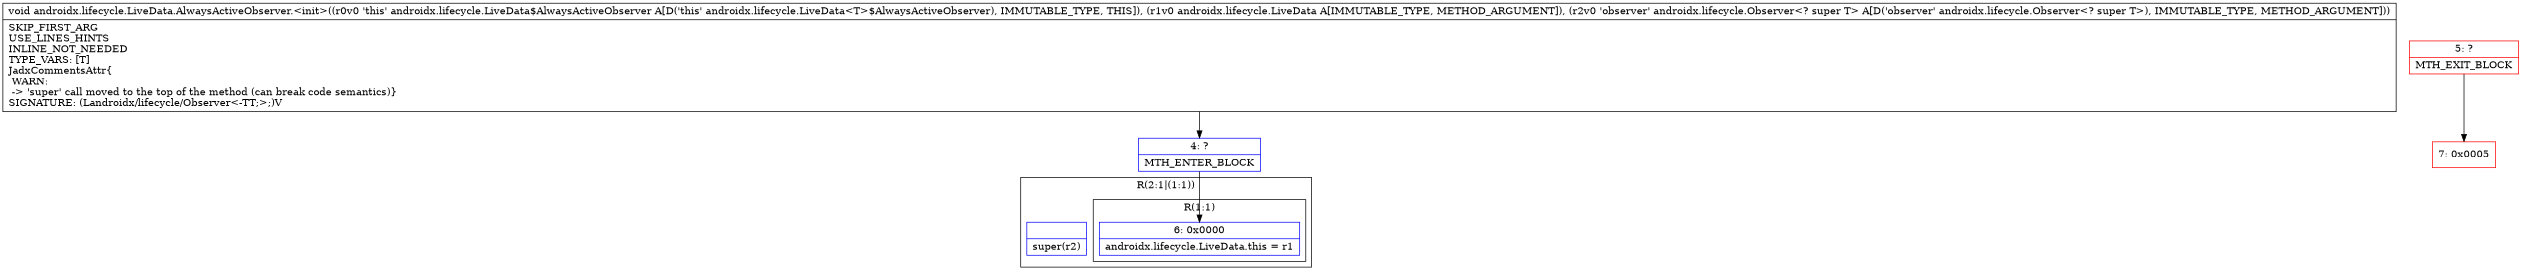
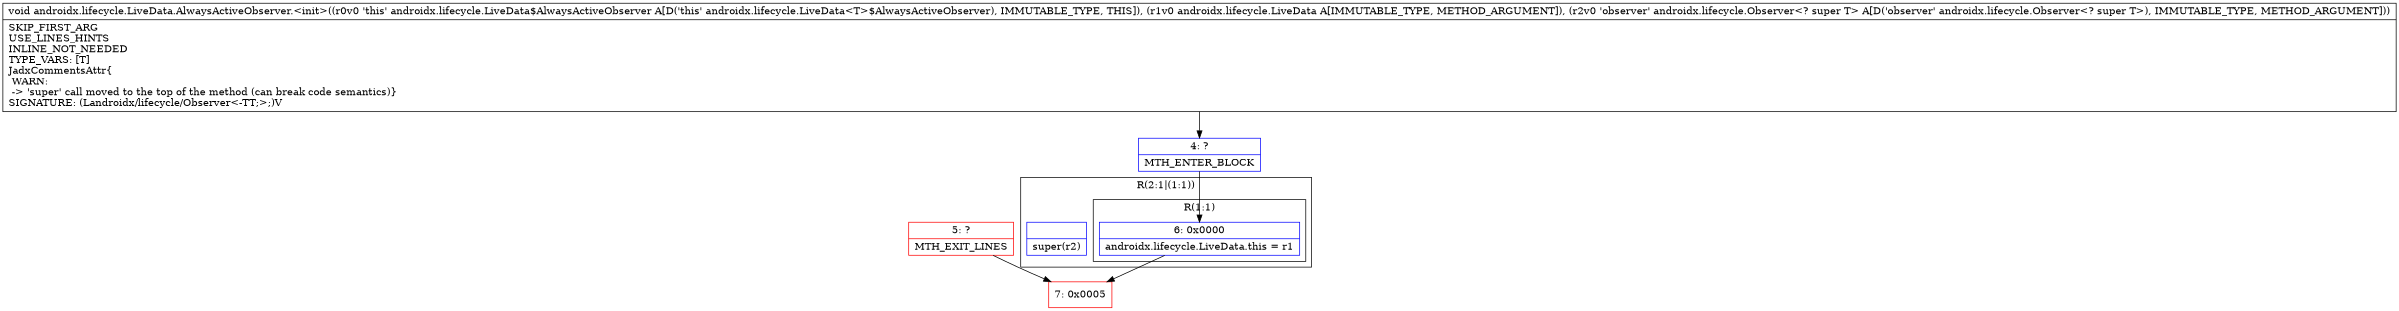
node "5: ?": text "MTH_EXIT_BLOCK" -> "MTH_EXIT_LINES"
edge "6: 0x0000" -> "7: 0x0005": added
